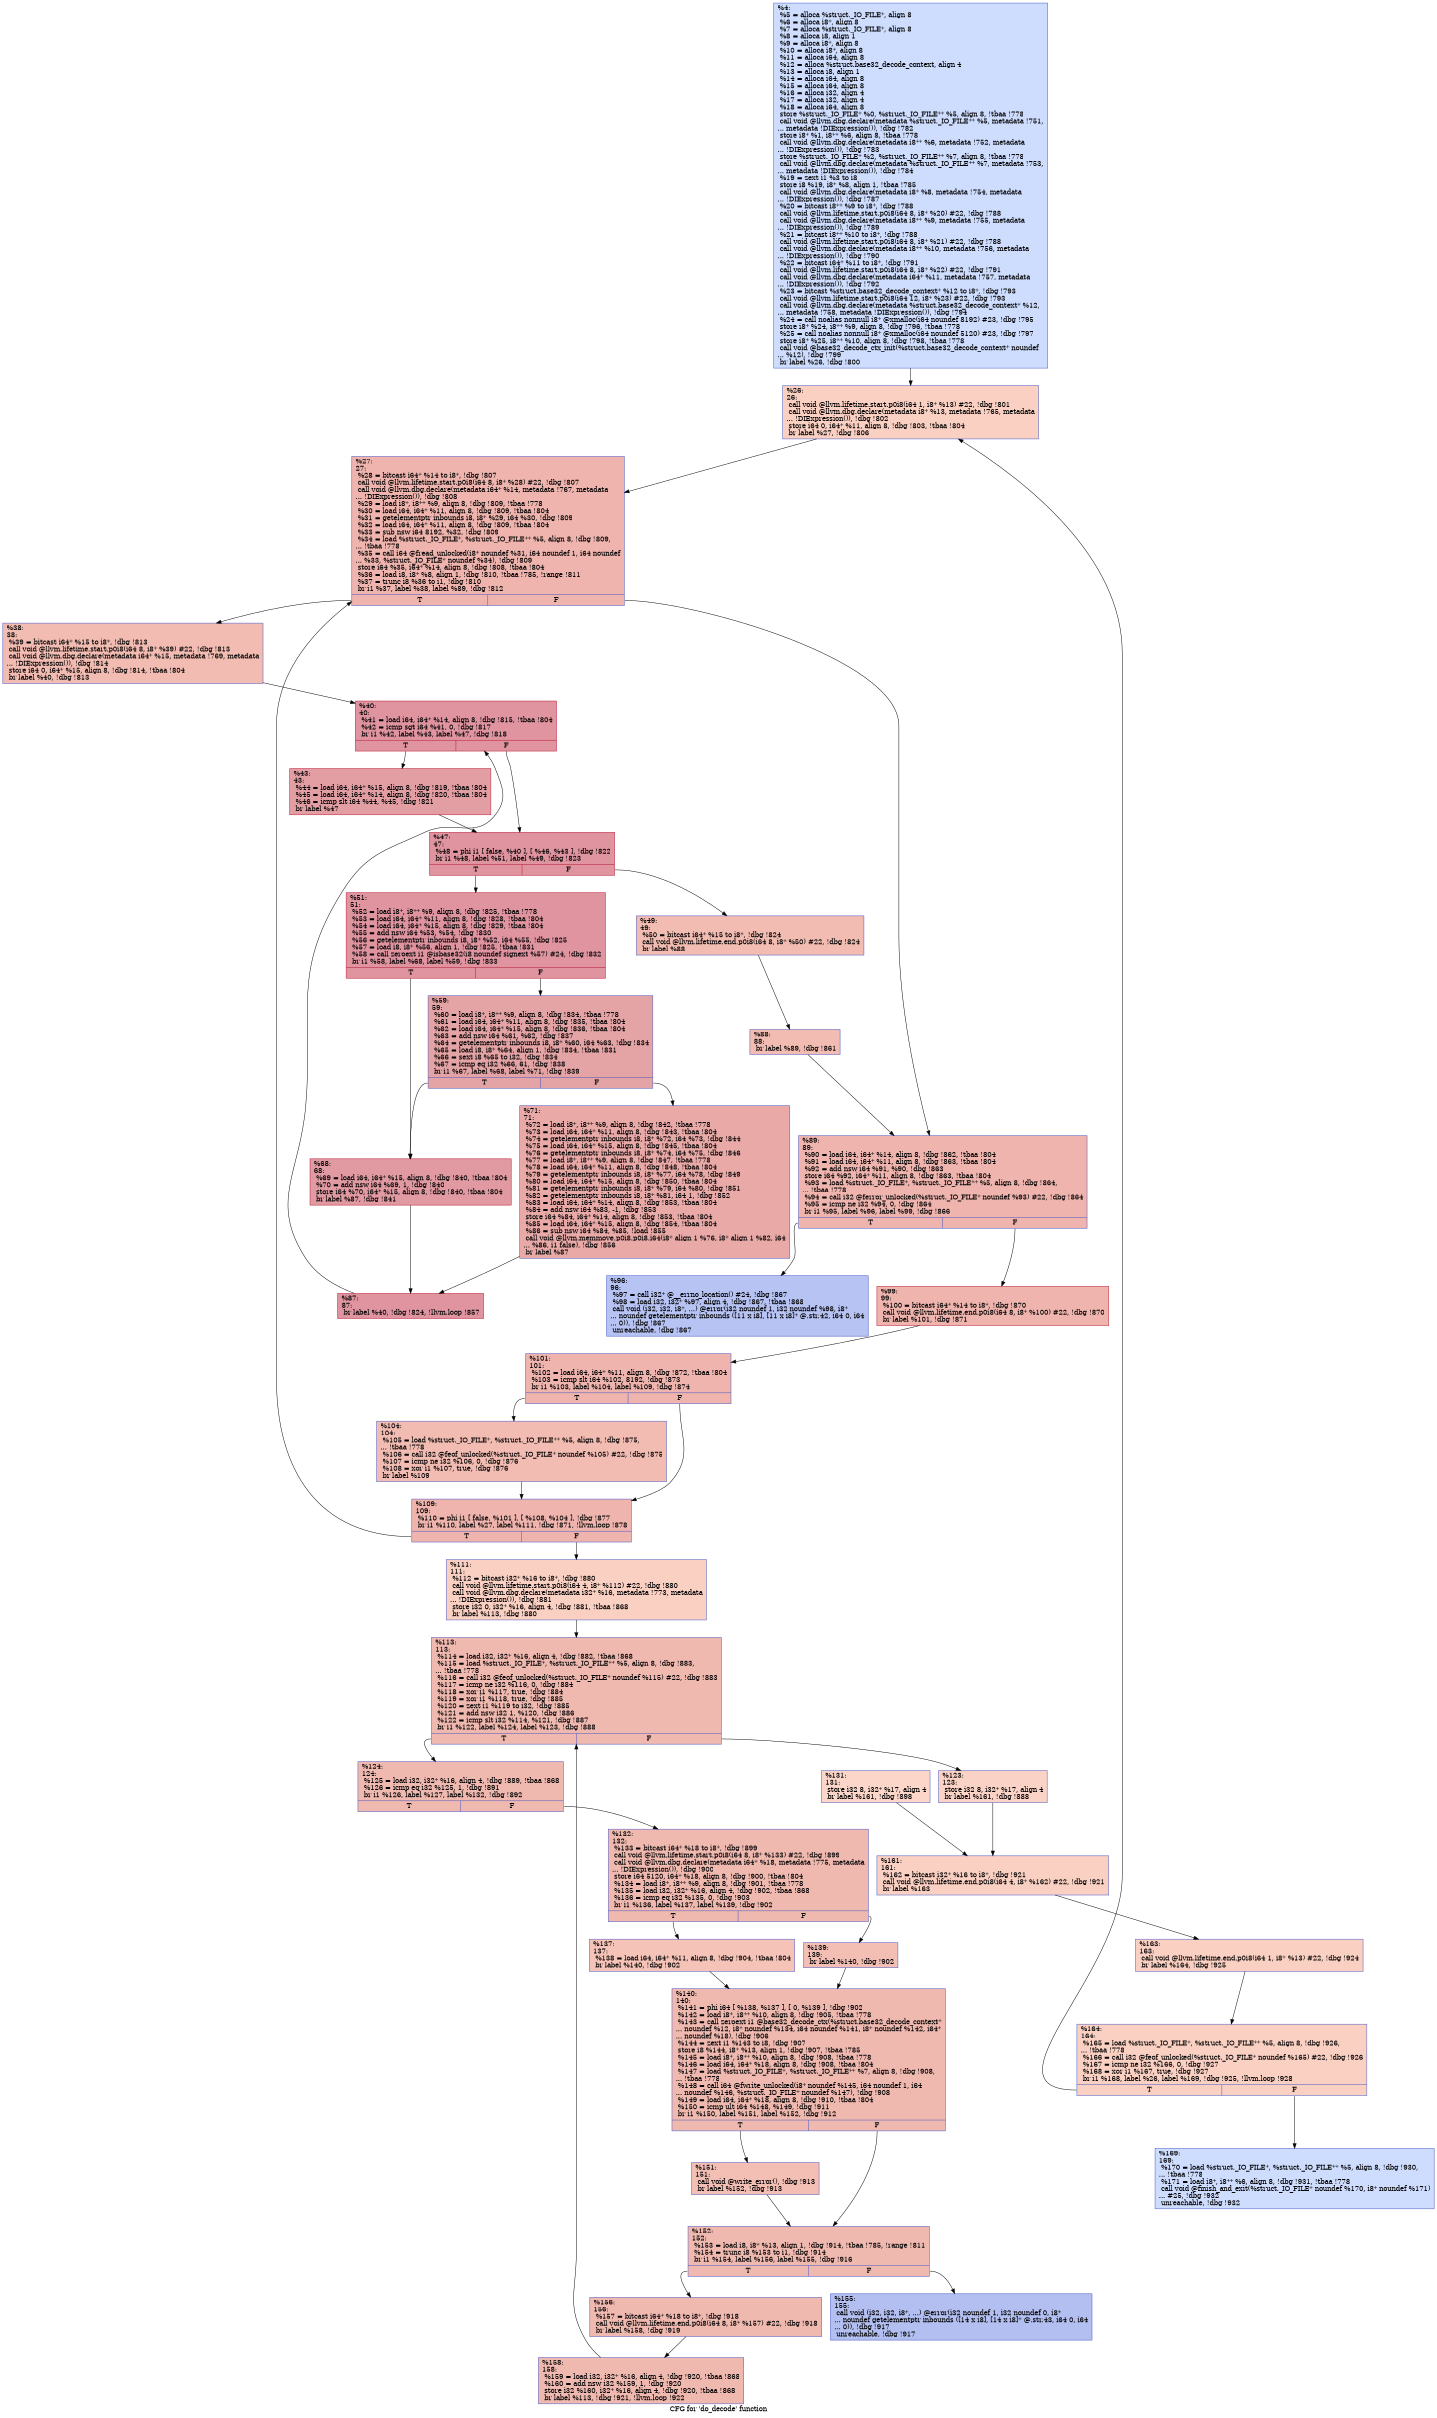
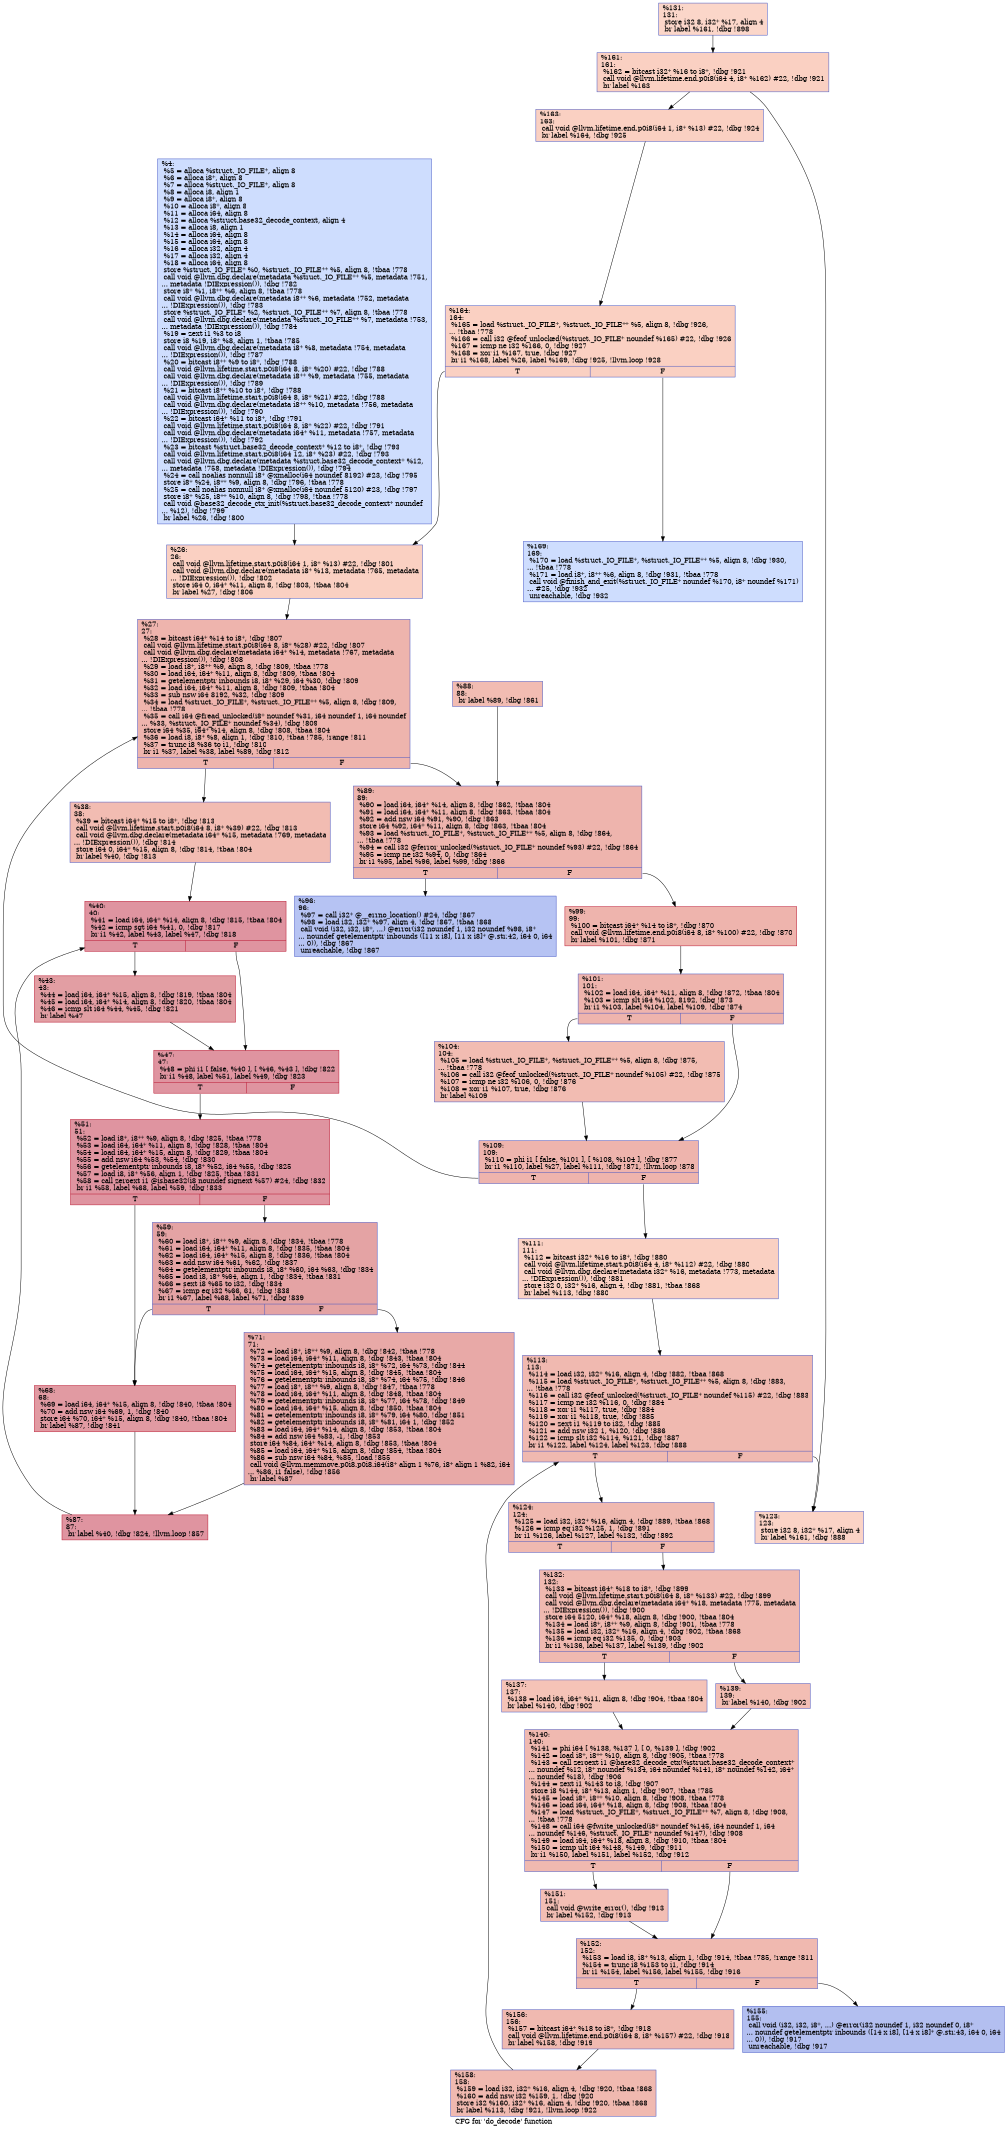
node "%49:": removed
edge "%123:" -> "%161:": reversed
